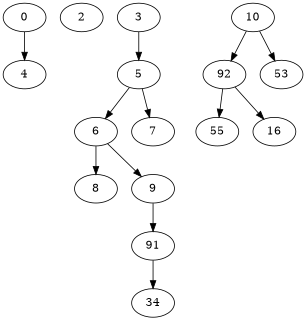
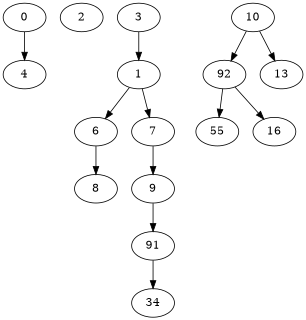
node "5": label "5" -> "1"
node "53": label "53" -> "13"
edge "6" -> "9": now "7" -> "9"
